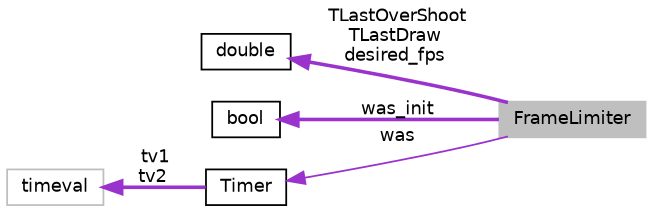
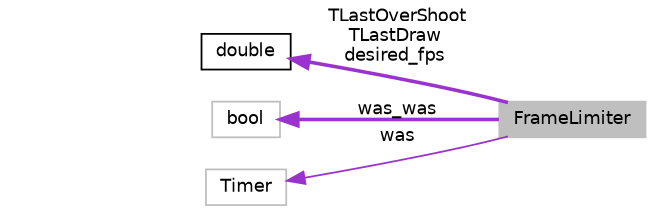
edge "FrameLimiter" -> "bool": label " was_init" -> " was_was"
node "bool": color black -> grey75
node "timeval": removed
node "Timer": color black -> grey75
